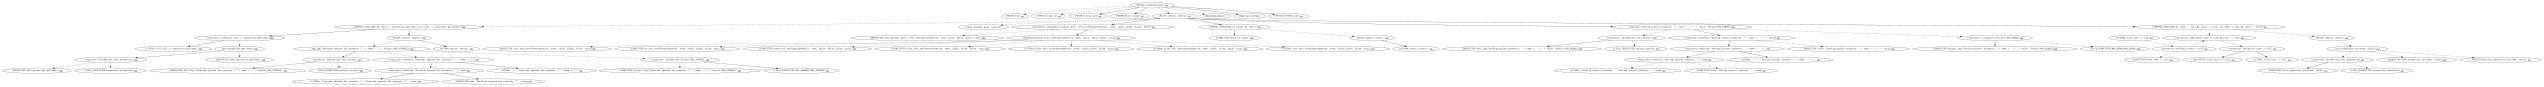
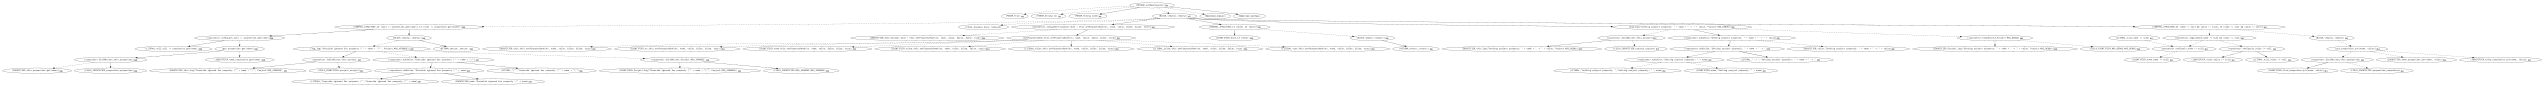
node "(PARAM,Object value)": removed
node "(METHOD_RETURN,void)": removed
edge "(<operator>.notEquals,name != null)" -> "(<operator>.logicalAnd,name != null && value != null)": reversed
